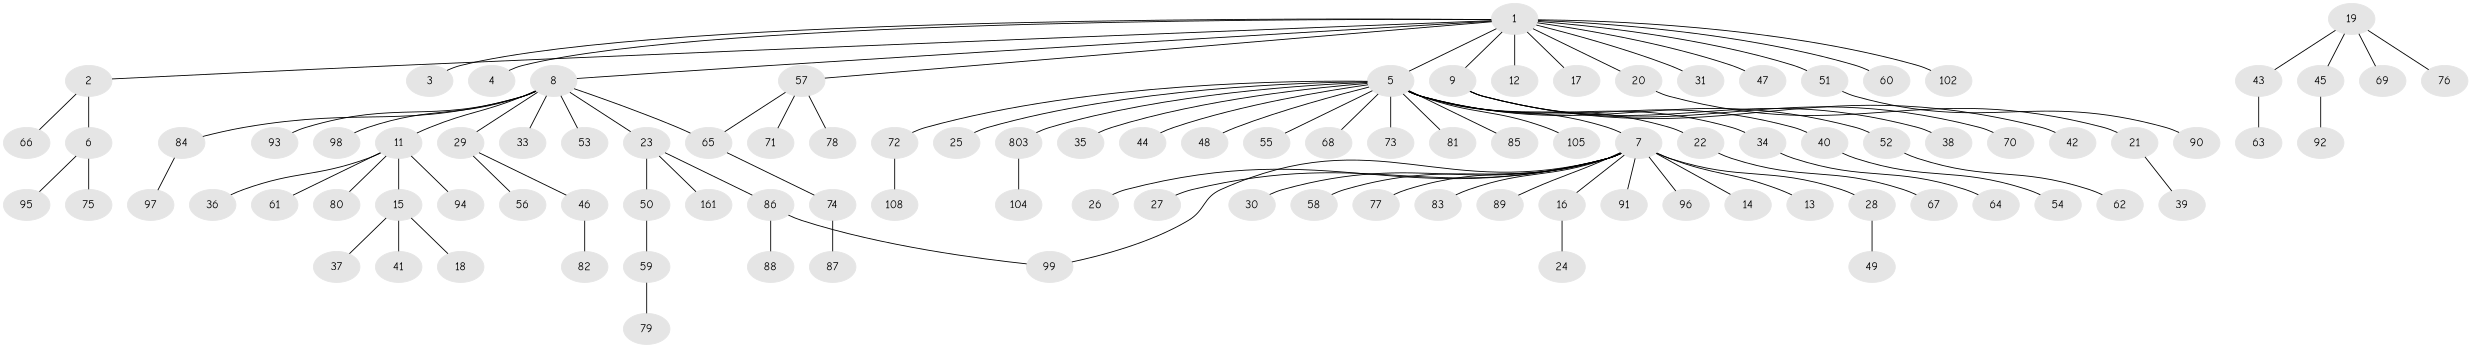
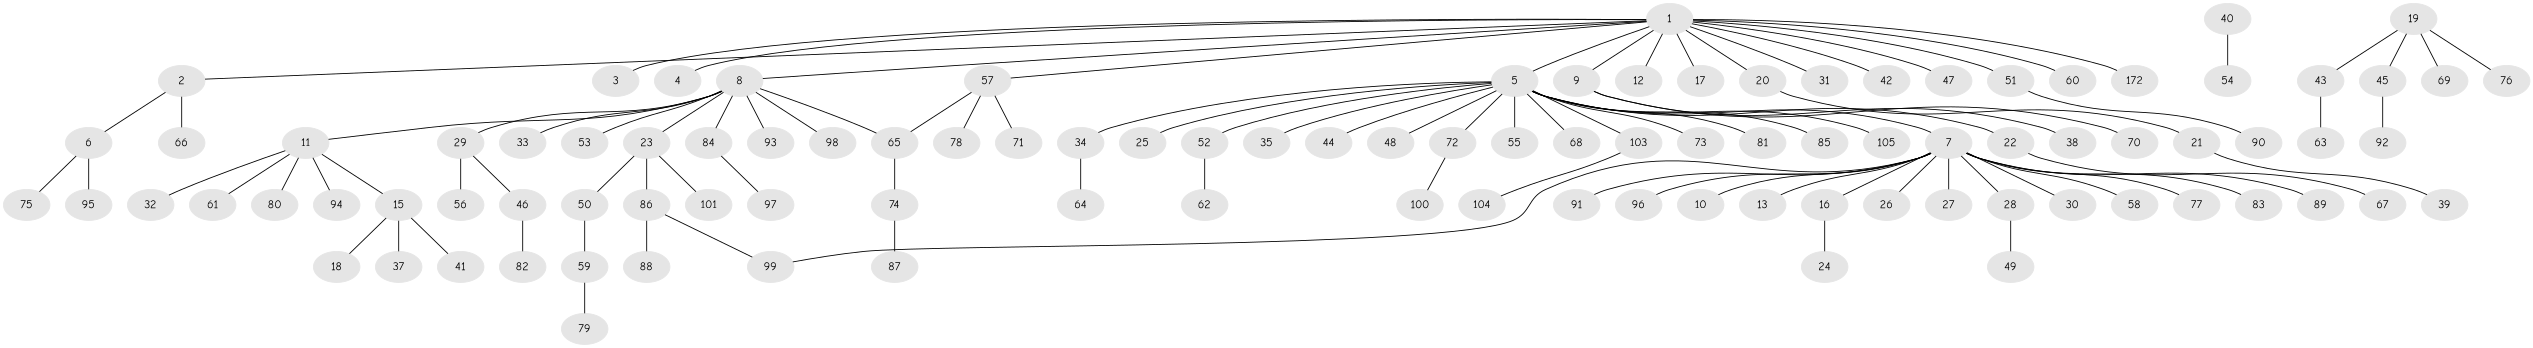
node "102": label "102" -> "172"
edge "5" -- "40": removed
edge "9" -- "42": now "1" -- "42"
node "803": label "803" -> "103"
node "36": label "36" -> "32"
node "161": label "161" -> "101"
node "108": label "108" -> "100"
node "14": label "14" -> "10"
